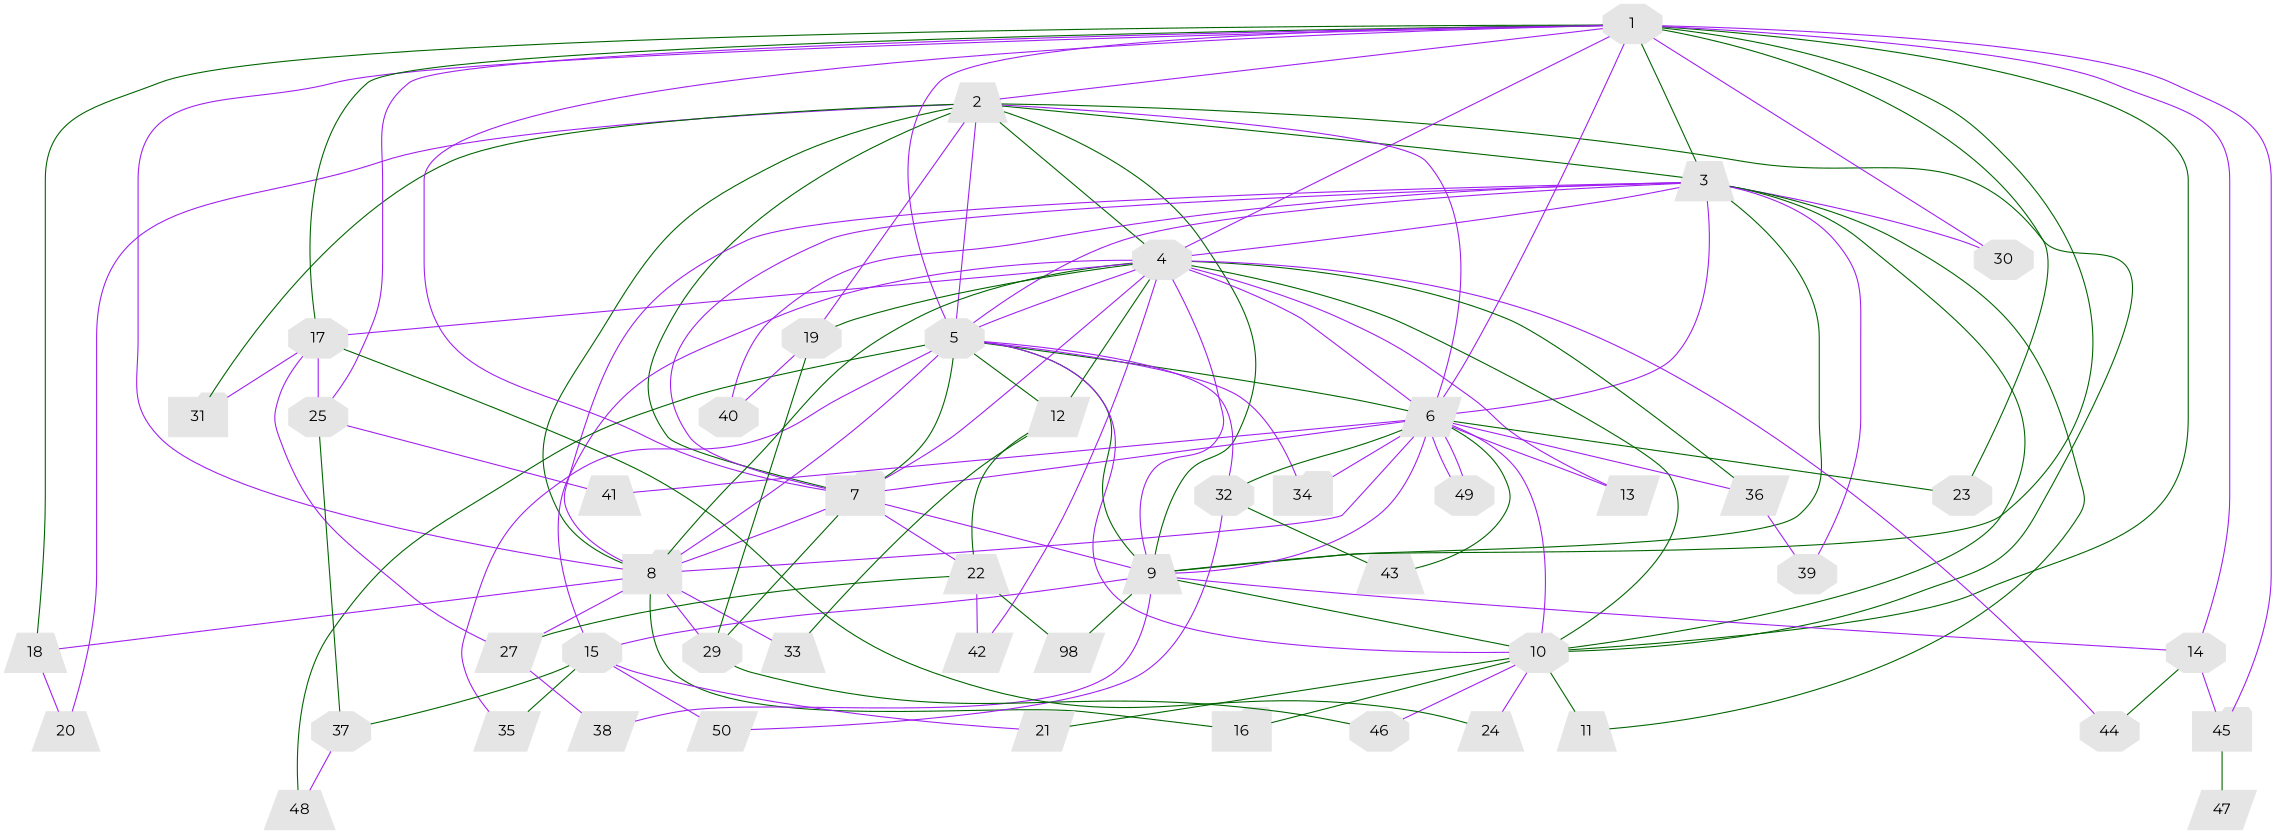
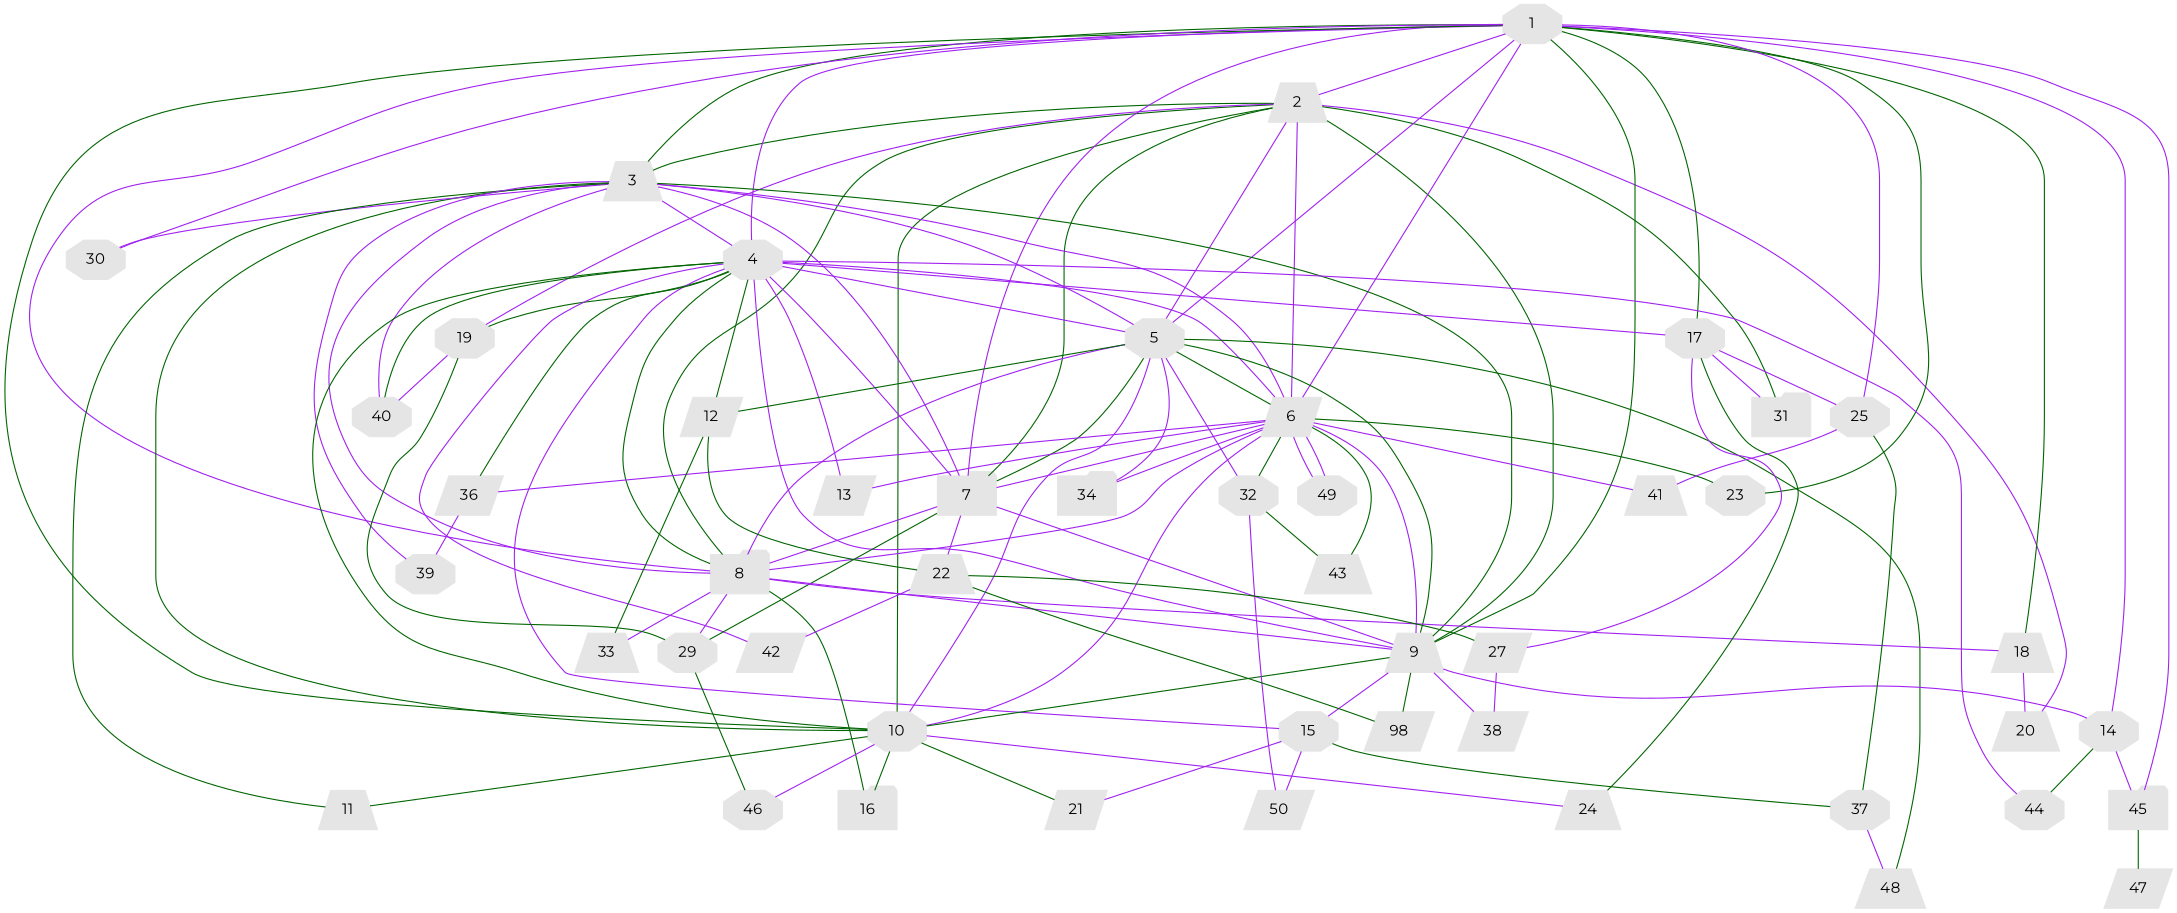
edge "2" -- "4": now "40" -- "4"
edge "8" -- "27": now "8" -- "9"
node "35": removed
